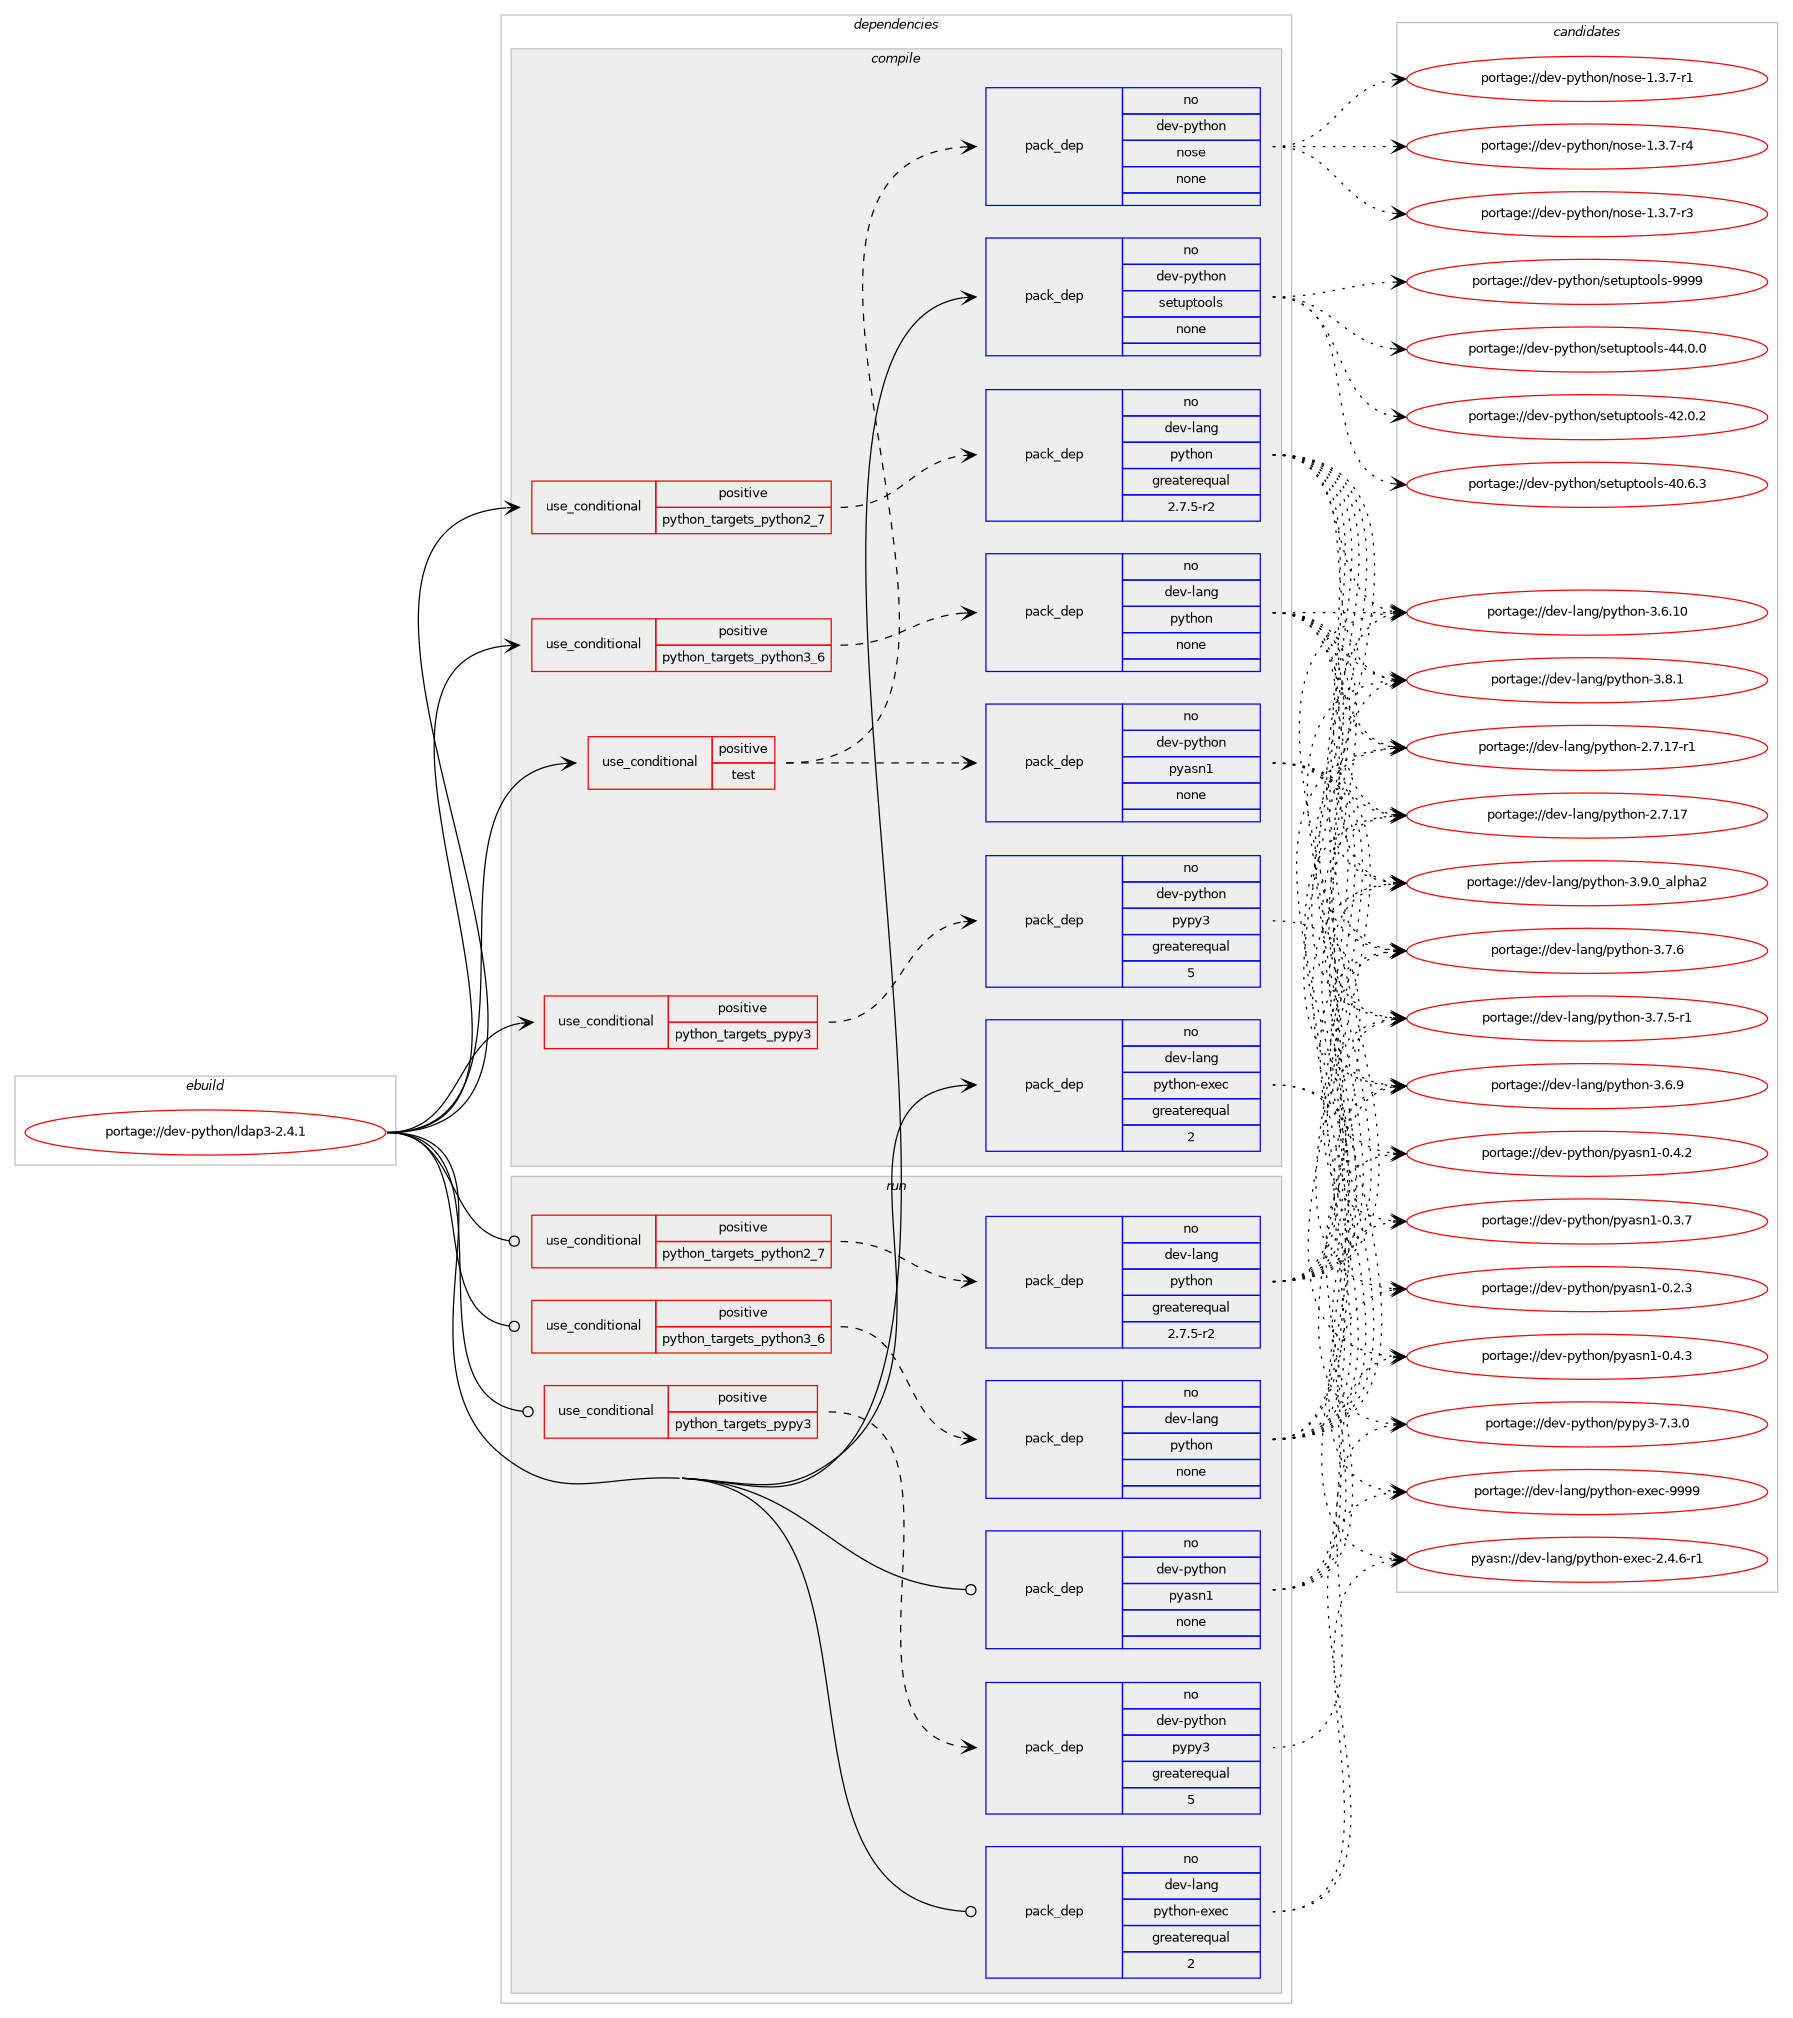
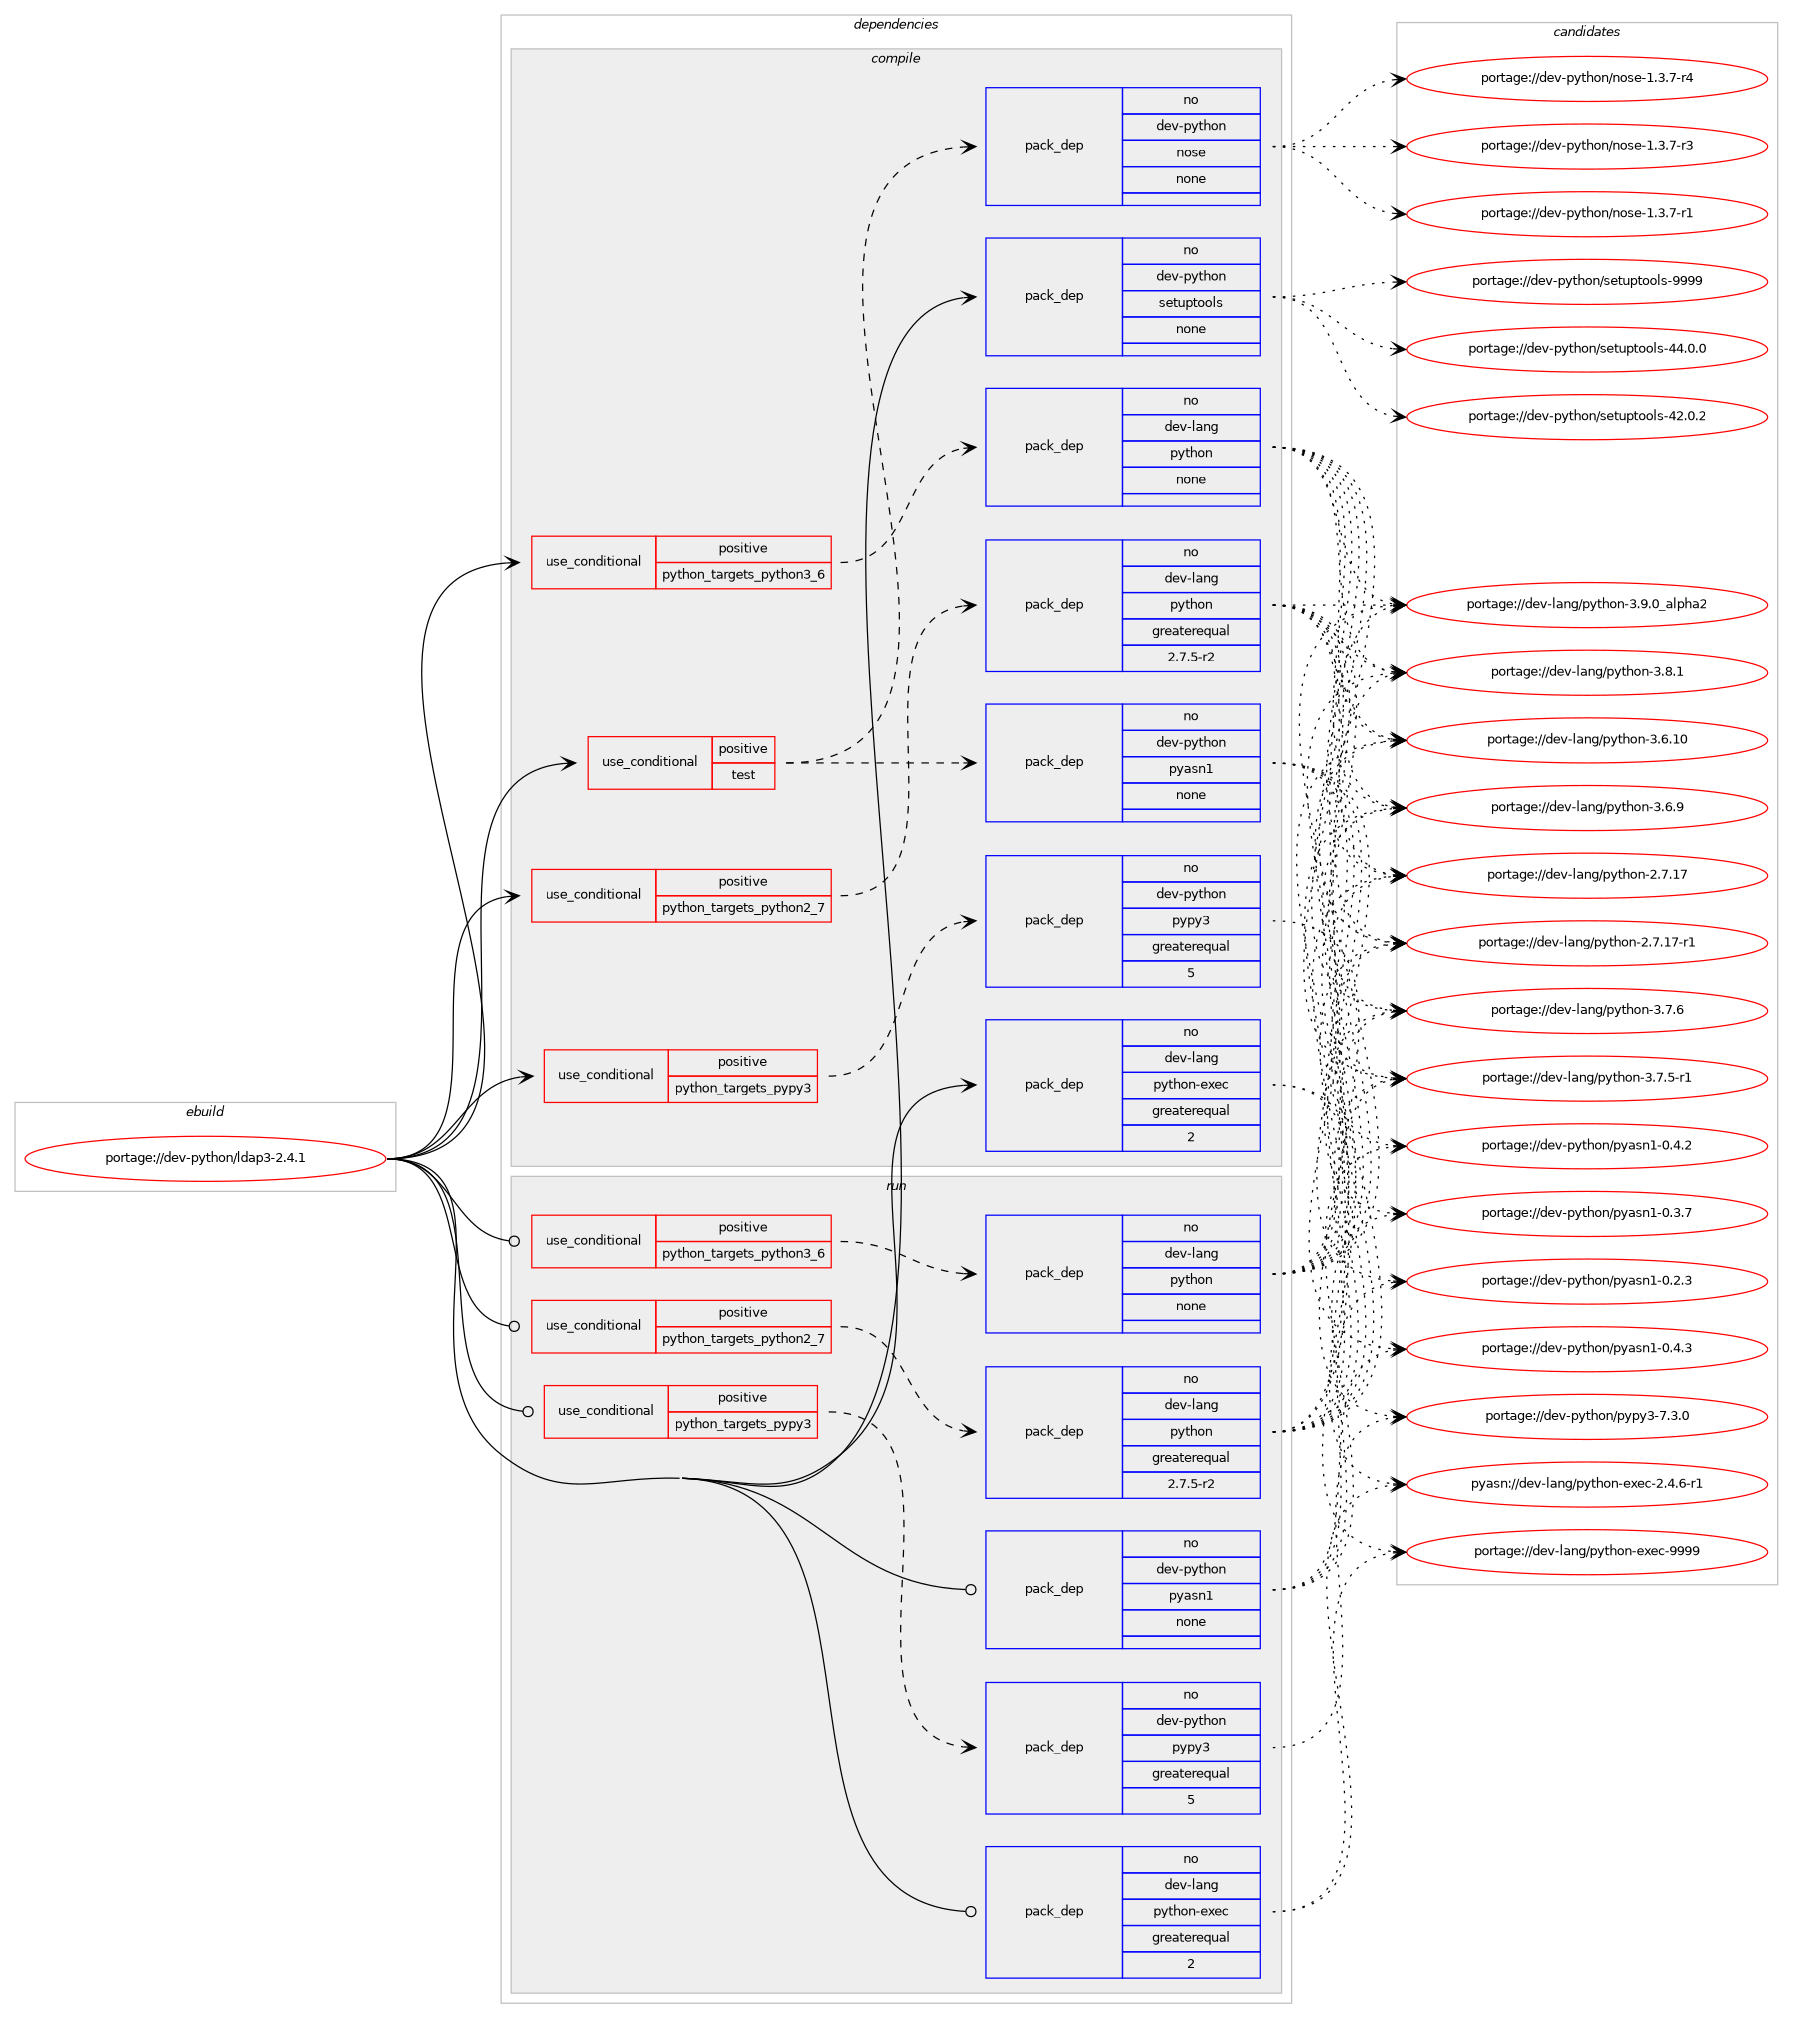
node "portage://dev-python/setuptools-40.6.3": removed
